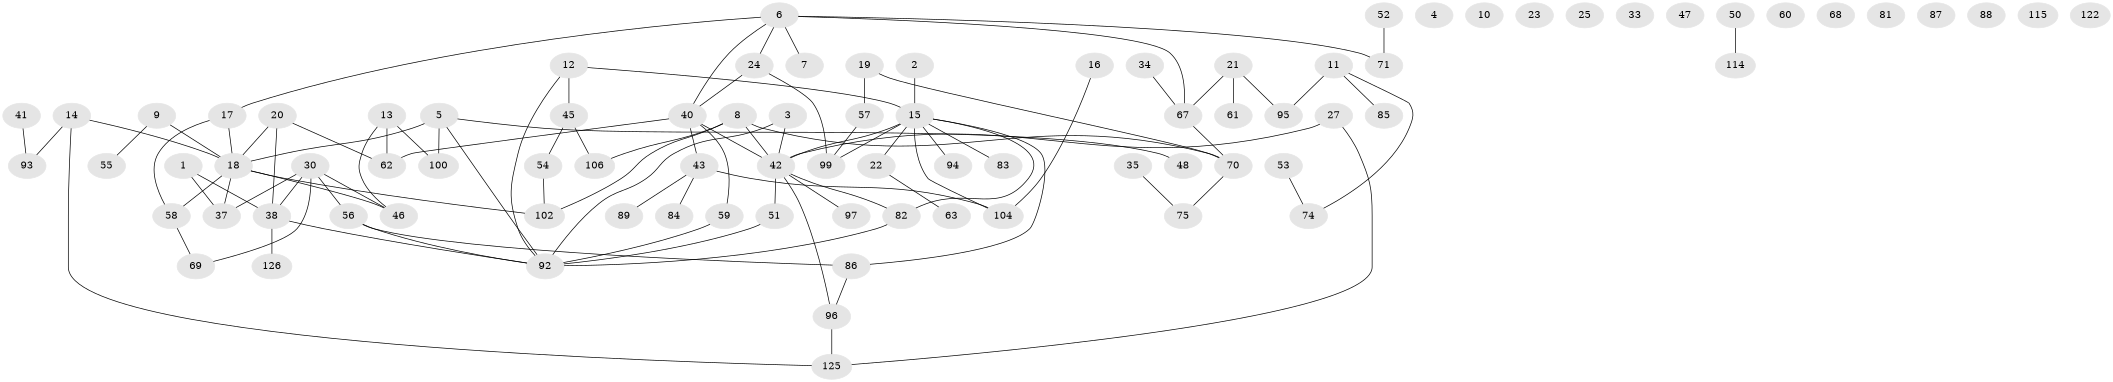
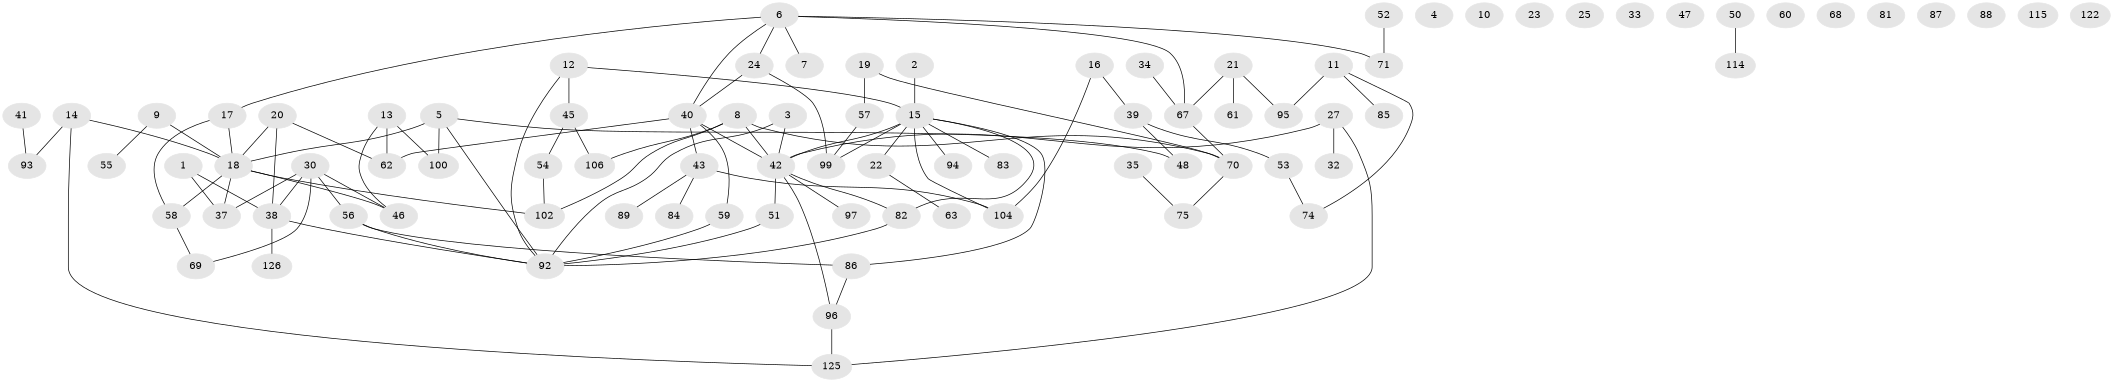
node "39": added
node "32": added
